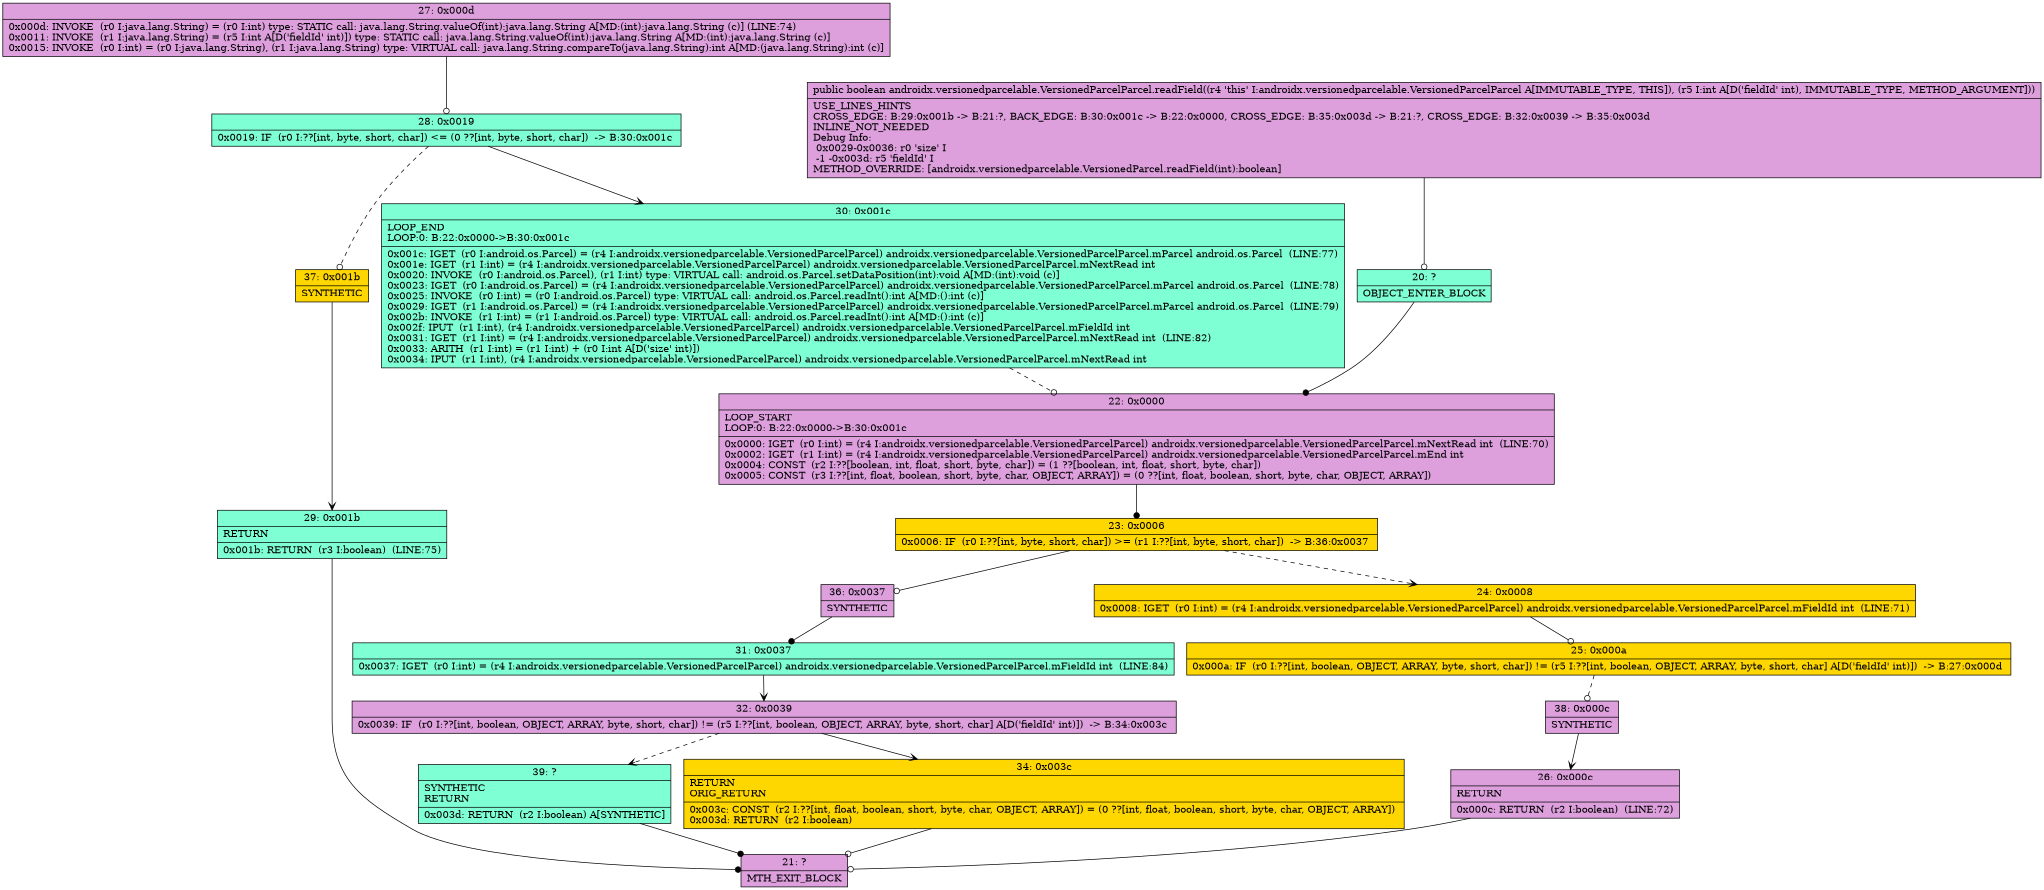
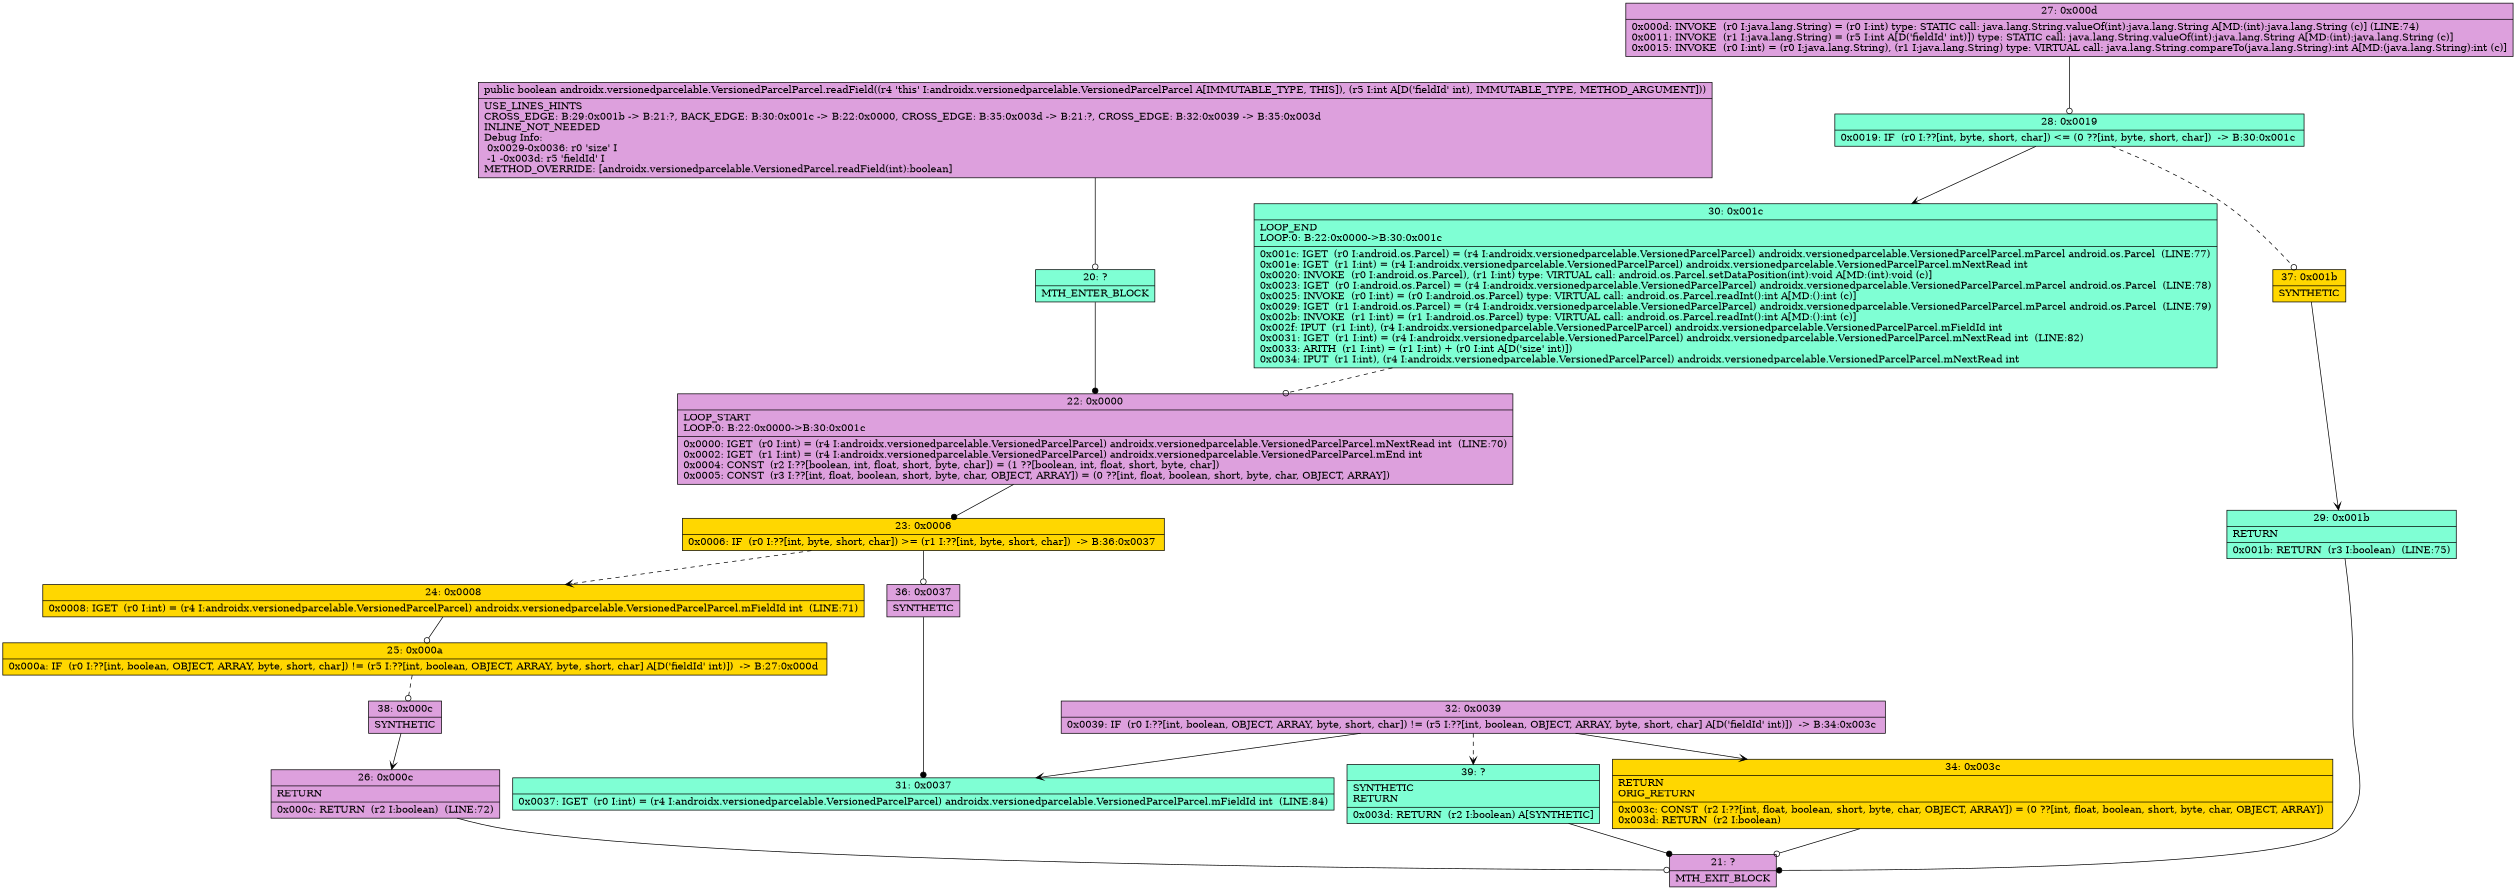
node "20: ?": text "OBJECT_ENTER_BLOCK" -> "MTH_ENTER_BLOCK"
edge "31: 0x0037" -> "32: 0x0039": reversed
